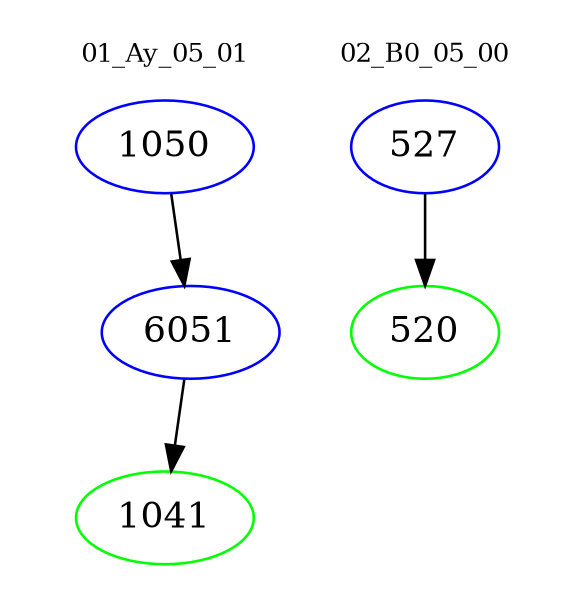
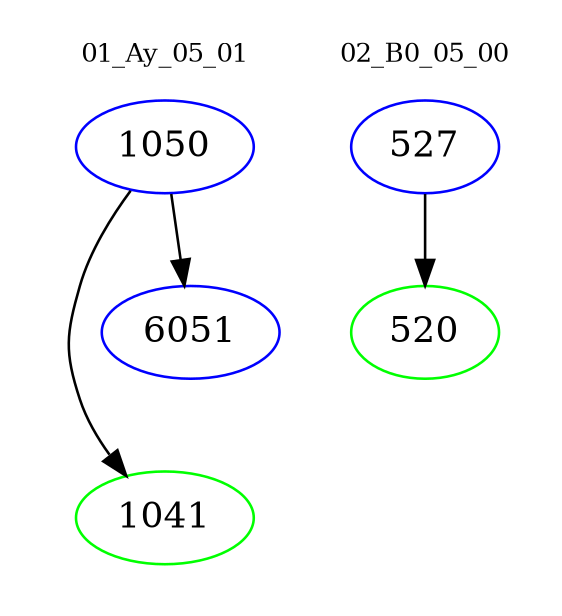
edge "6051" -> "1041": now "1050" -> "1041"
